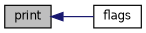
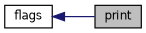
edge "flags" -> "print": reversed
